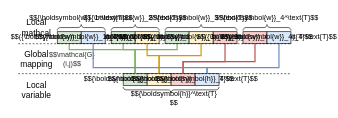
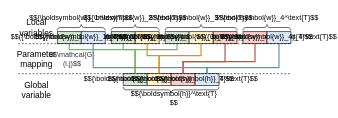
node "Local mathcal": label "Local mathcal" -> "Local variables"
node "Globalmapping": label "Globalmapping" -> "Parametermapping"
node "Local variable": label "Local variable" -> "Global variable"
